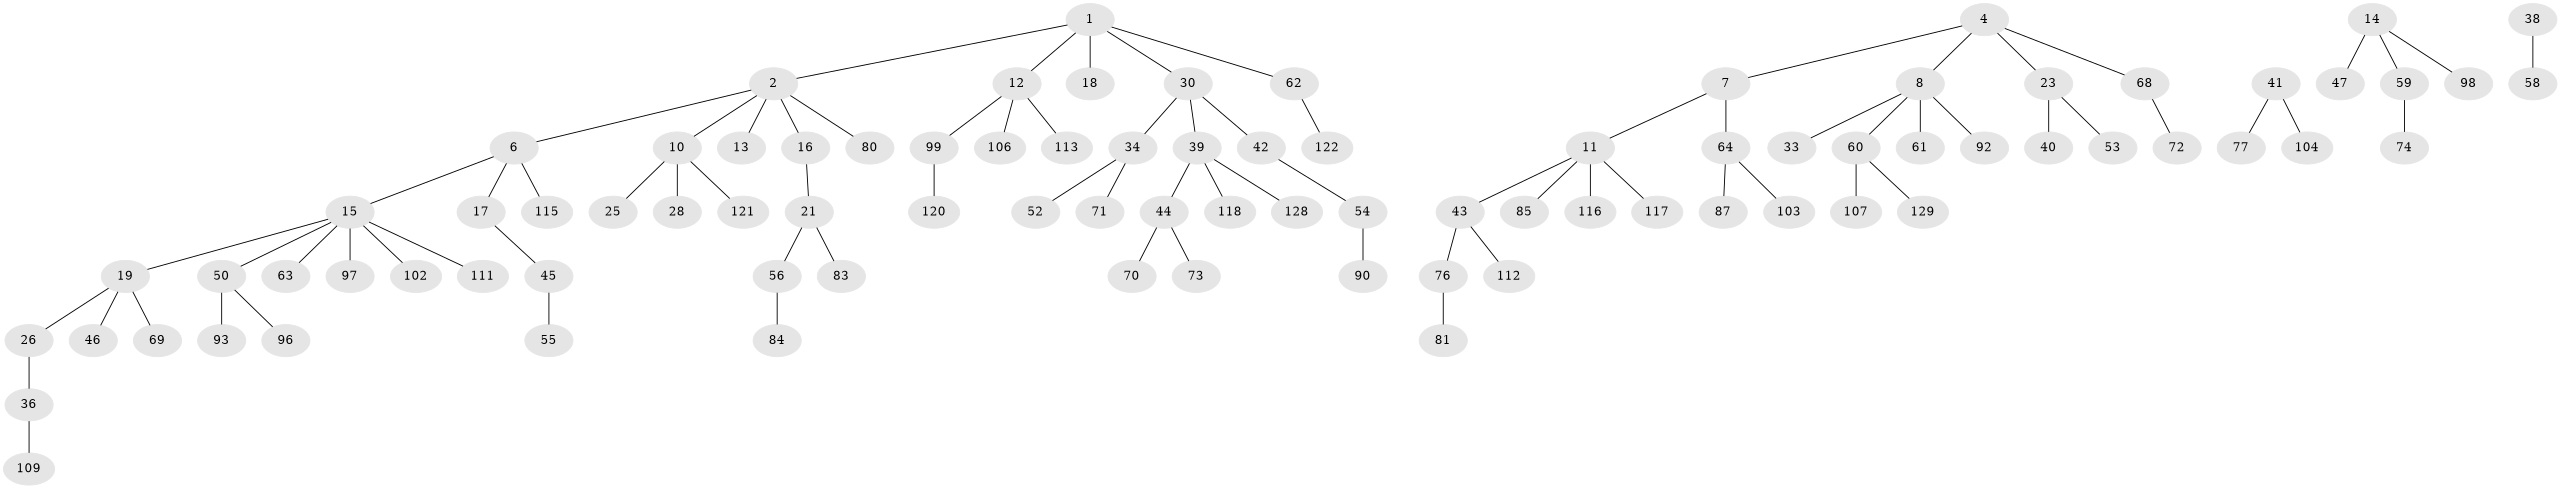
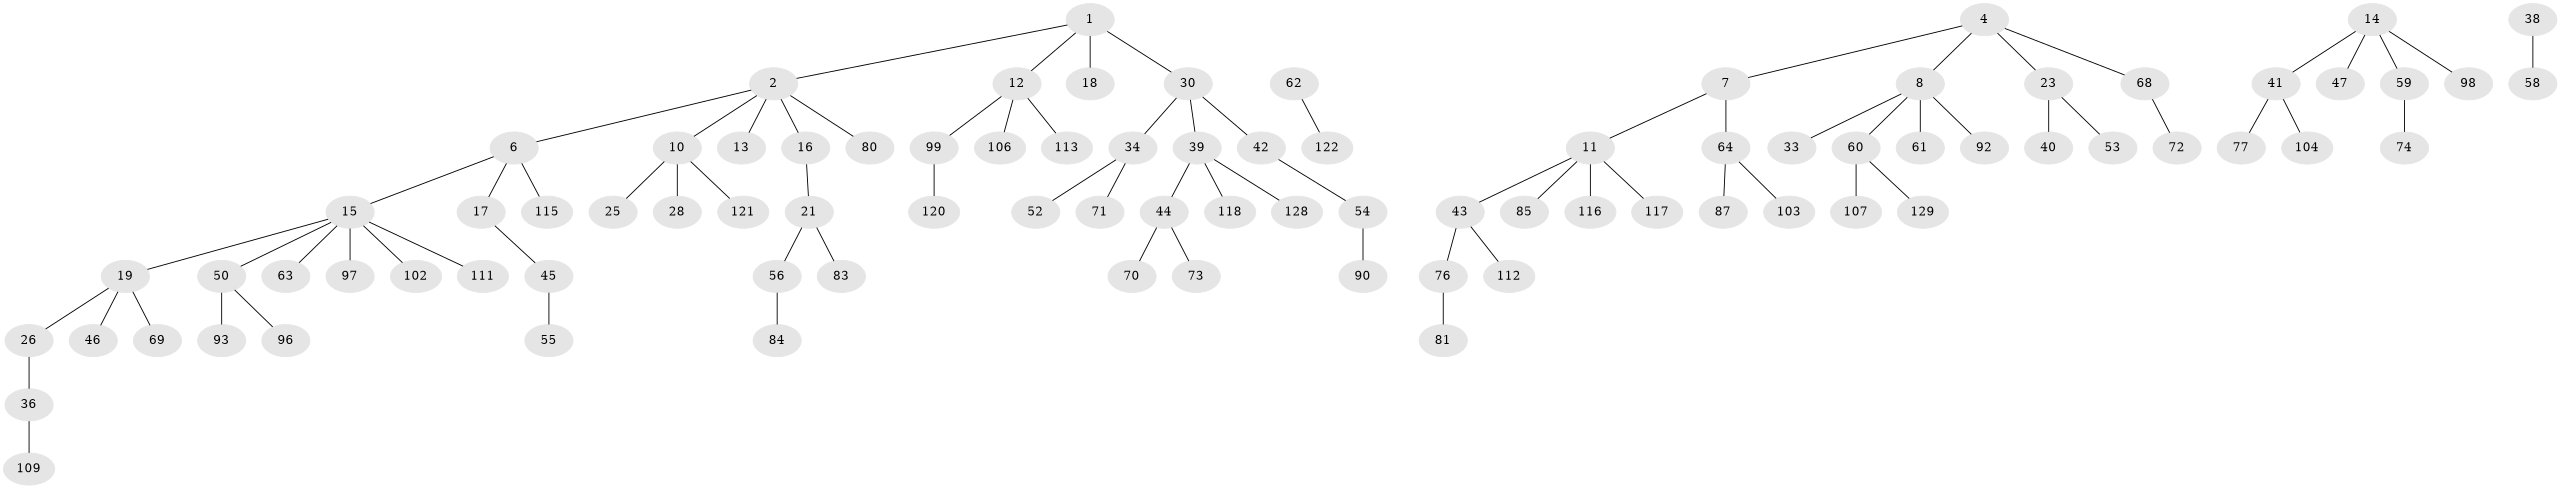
edge "1" -- "62": removed
edge "14" -- "41": added
